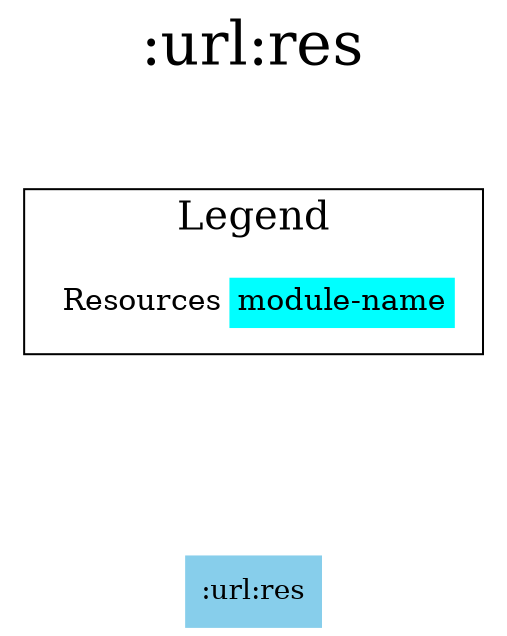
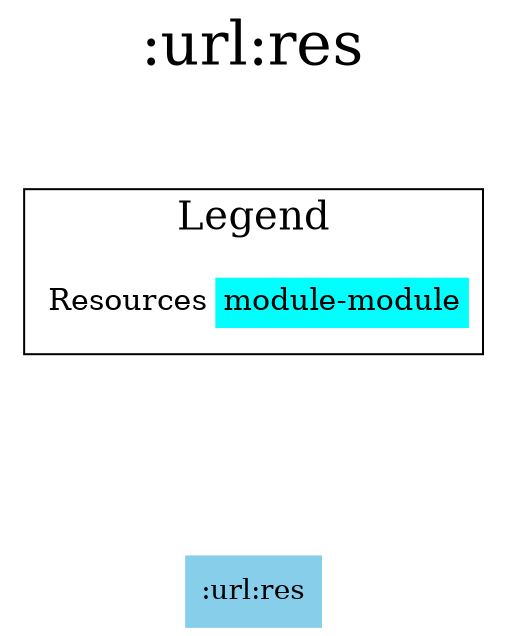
node "Resources": text "module-name" -> "module-module"
